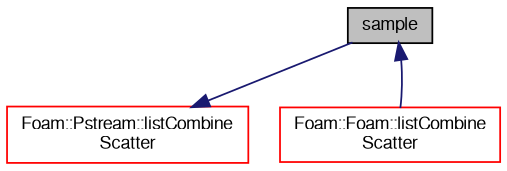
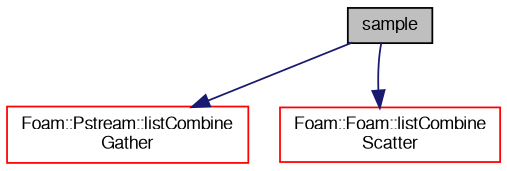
edge "Foam::Foam::listCombine Scatter" -> "sample": reversed
node "Foam::Pstream::listCombine Scatter": label "Foam::Pstream::listCombine Scatter" -> "Foam::Pstream::listCombine Gather"
